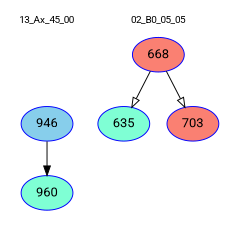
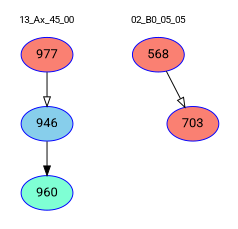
node "977": added
node "668": label "668" -> "568"
node "635": removed
